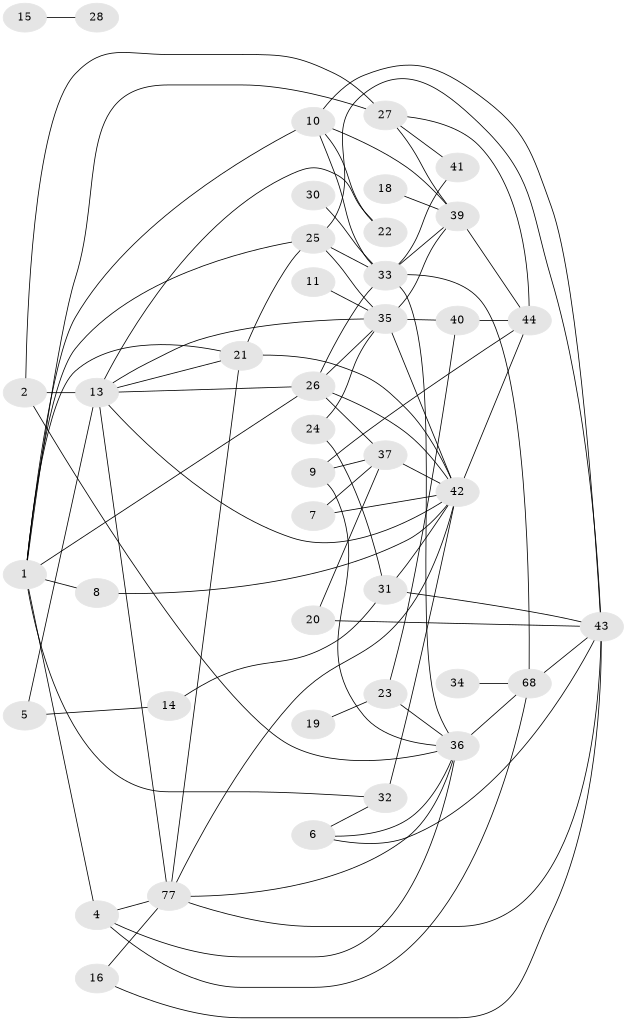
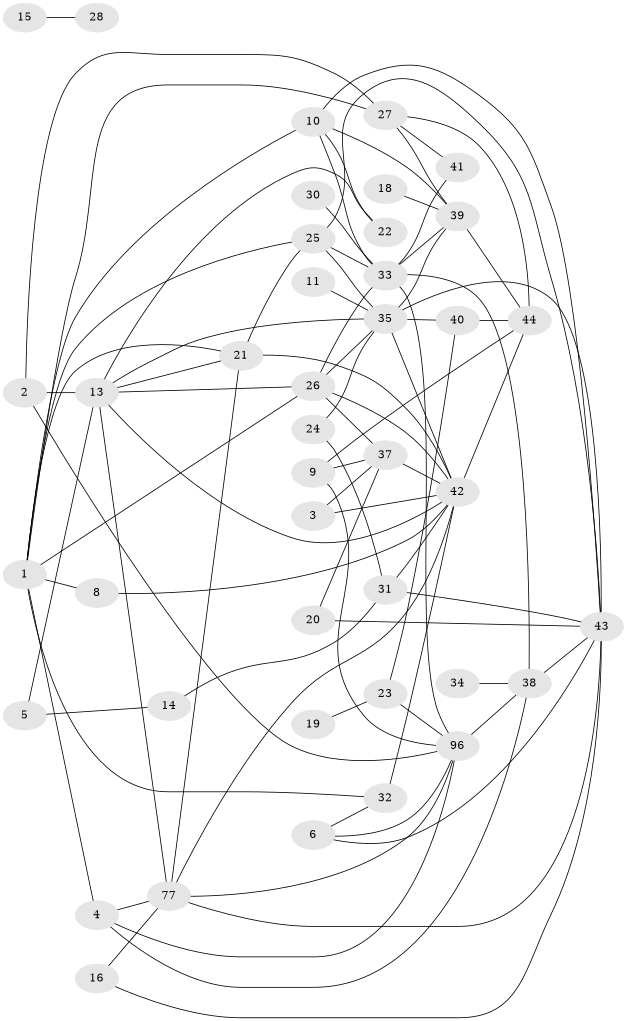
edge "35" -- "43": added
node "7": label "7" -> "3"
node "68": label "68" -> "38"
node "36": label "36" -> "96"
